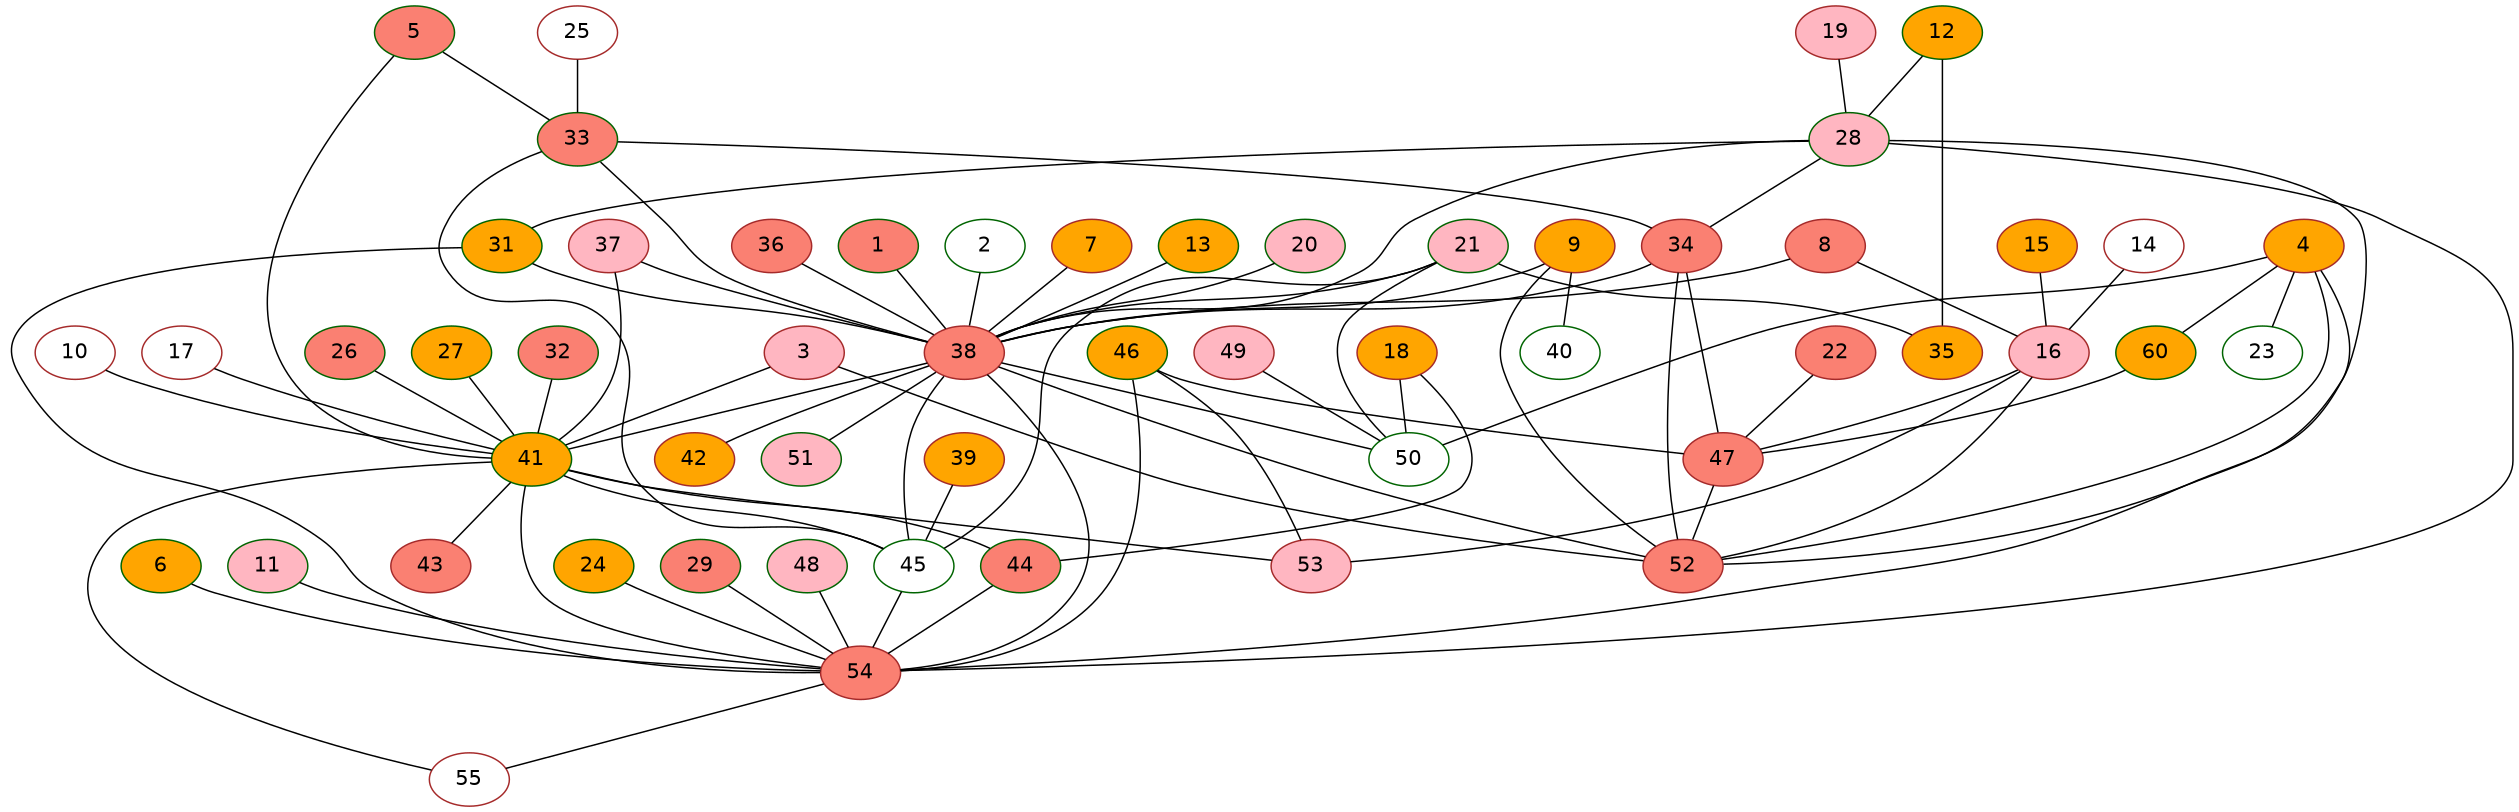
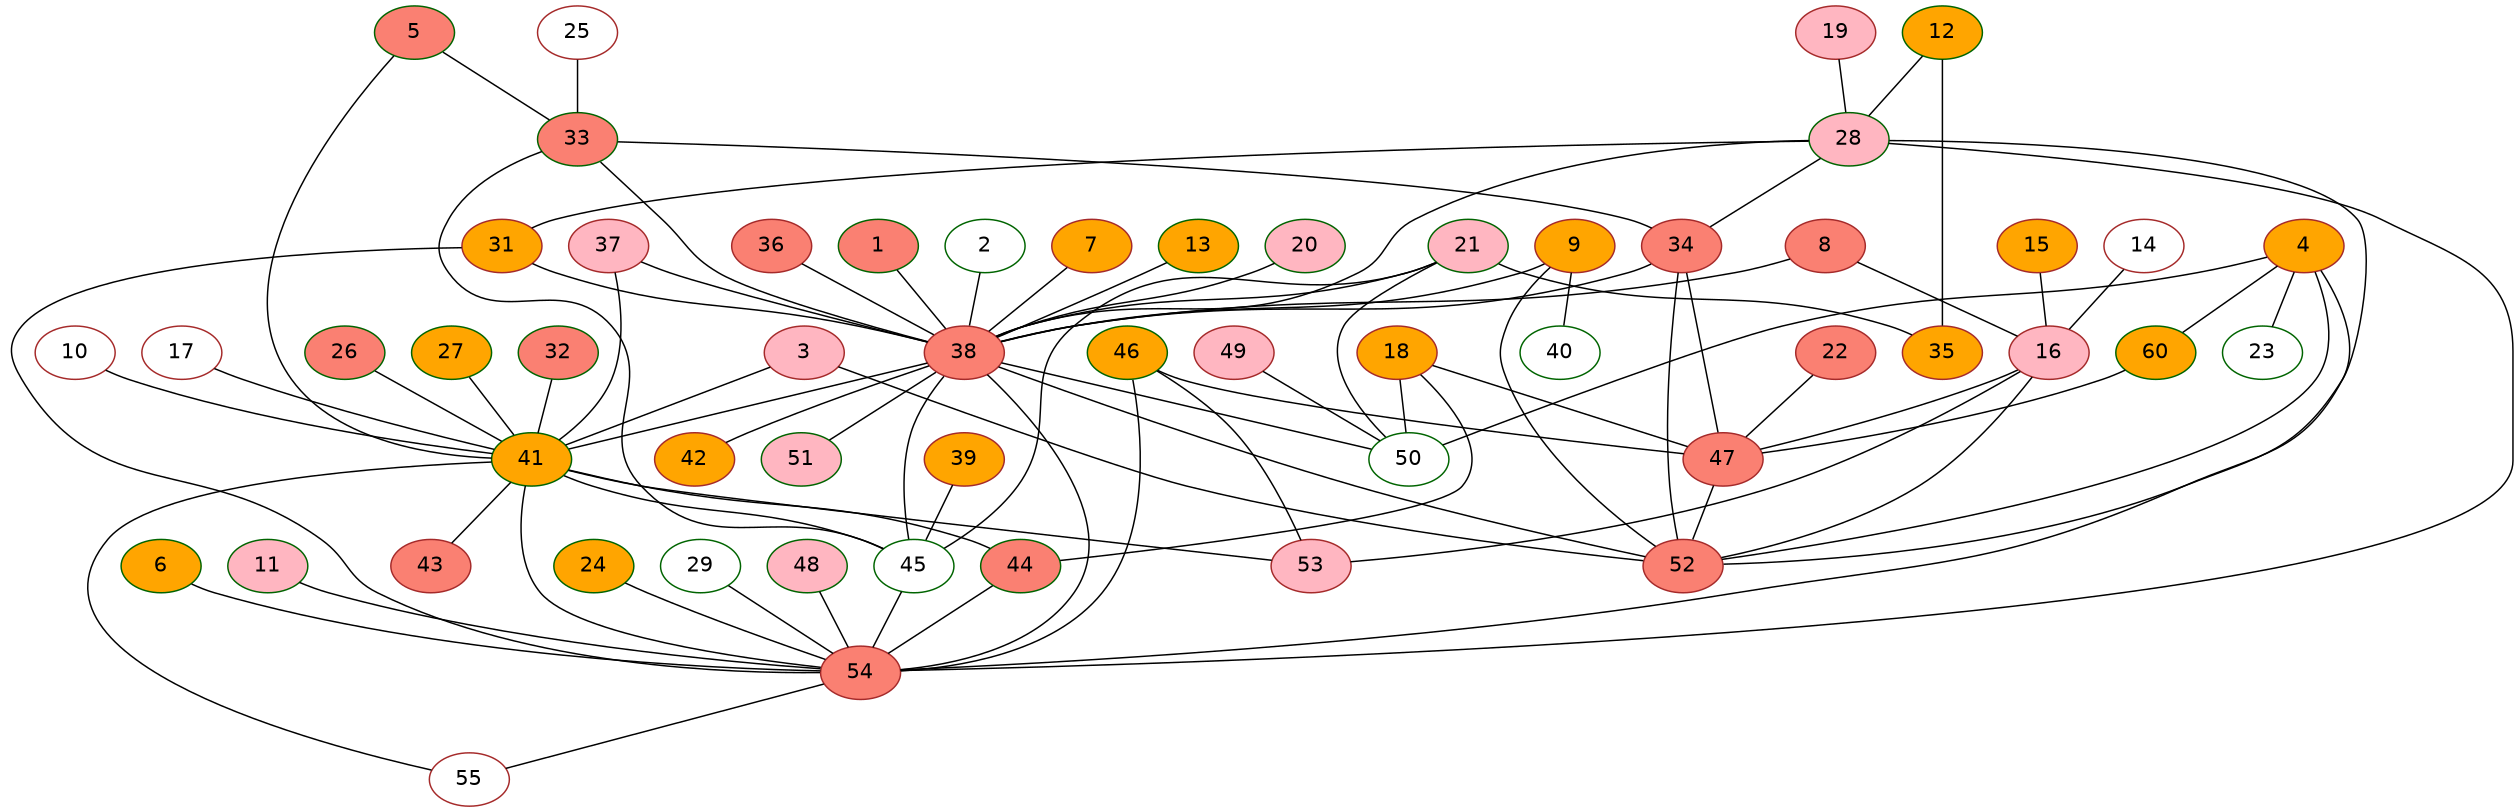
node "31": color darkgreen -> brown
edge "18" -- "47": added
node "29": fillcolor salmon -> white
